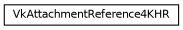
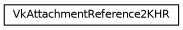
node "VkAttachmentReference4KHR": label "VkAttachmentReference4KHR" -> "VkAttachmentReference2KHR"
